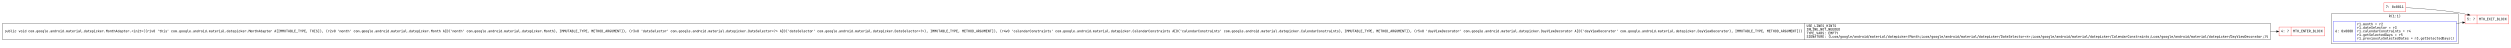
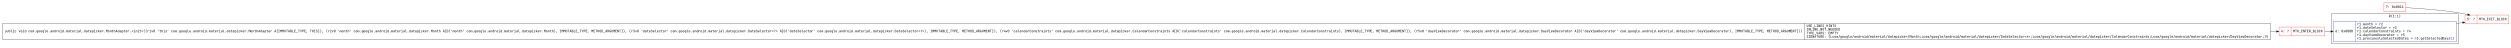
edge "4: ?" -> "6: 0x0000": added
node "6: 0x0000": text "r1.getSelectedDays = r5" -> "r1.dayViewDecorator = r5"
